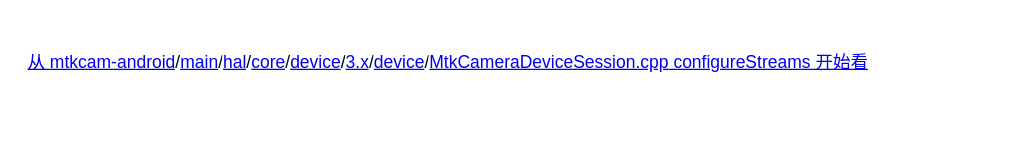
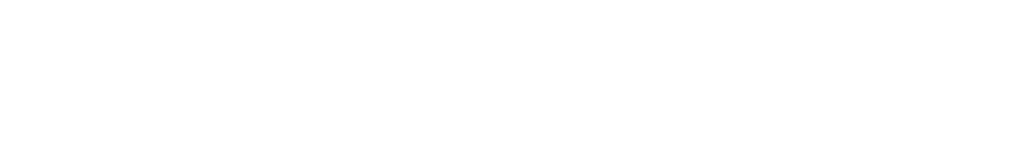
node "从 mtkcam-android/main/hal/core/device/3.x/device/MtkCameraDeviceSession.cpp configureStreams 开始看": removed
